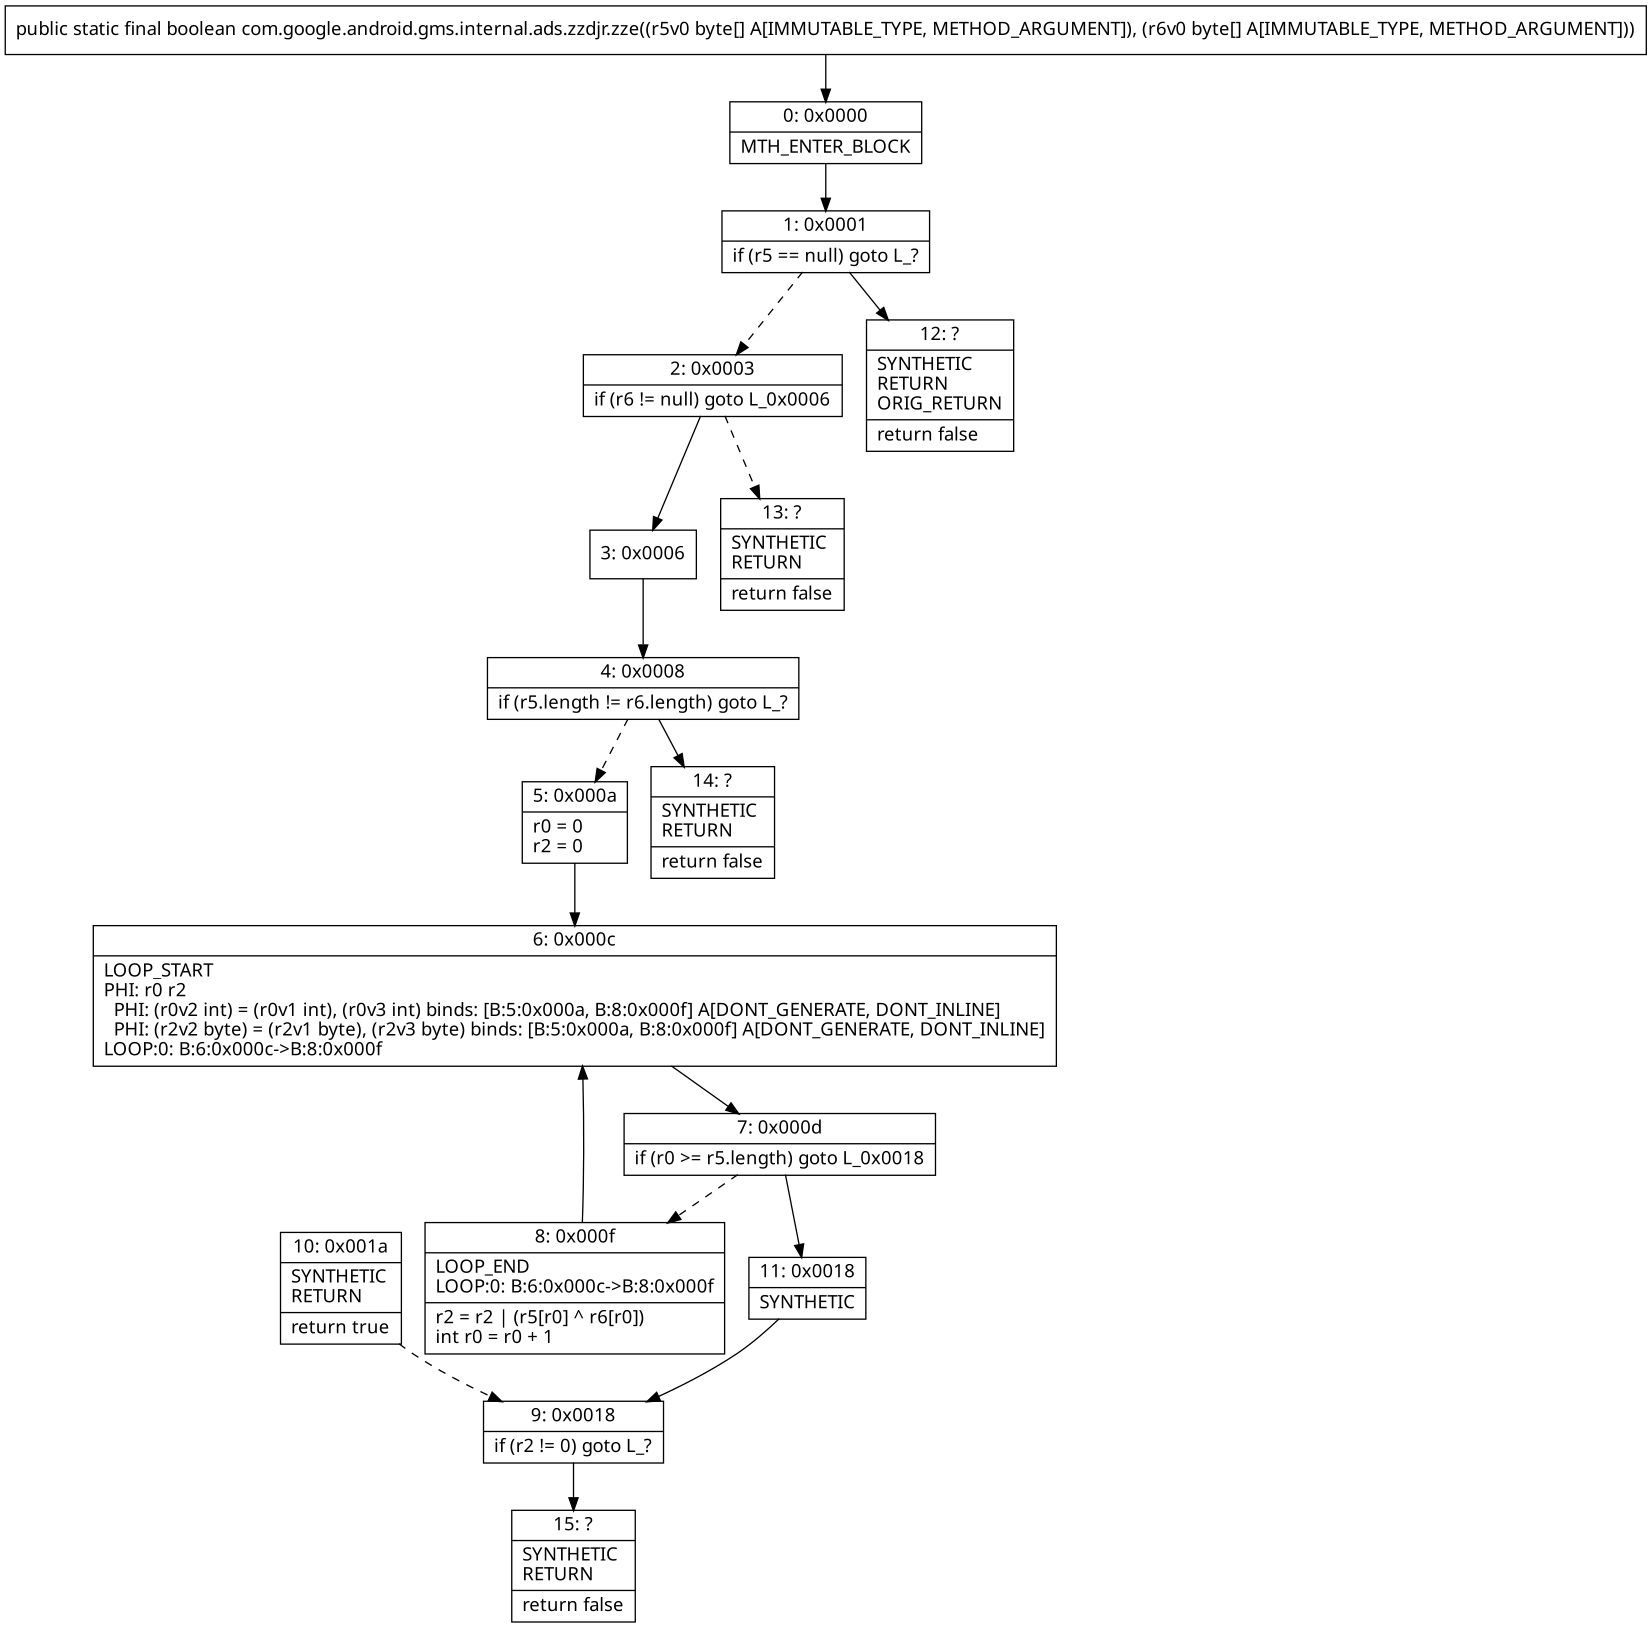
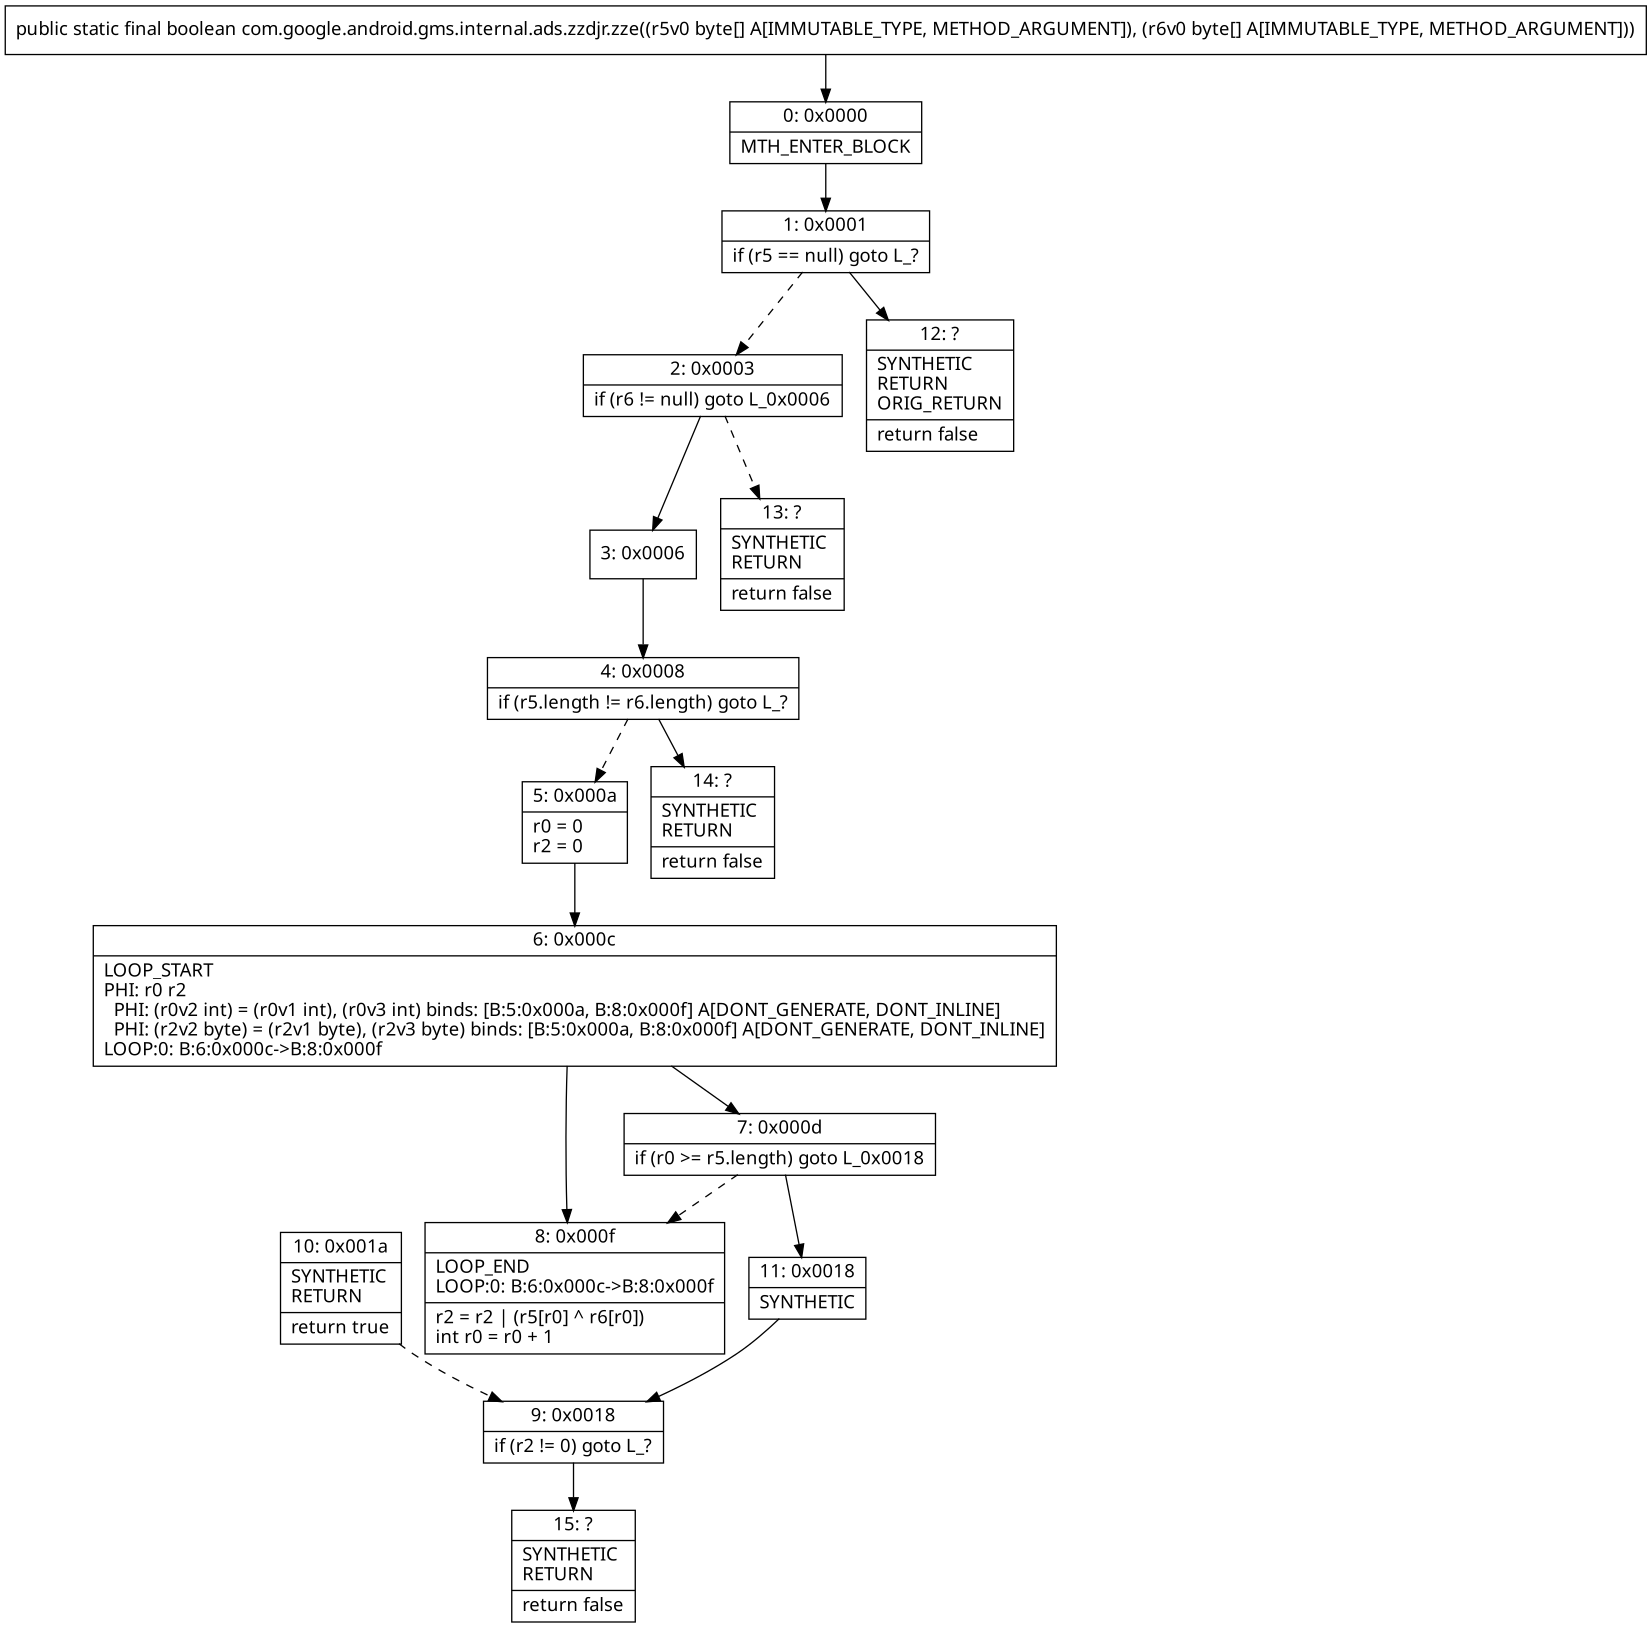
edge "8: 0x000f" -> "6: 0x000c": reversed
